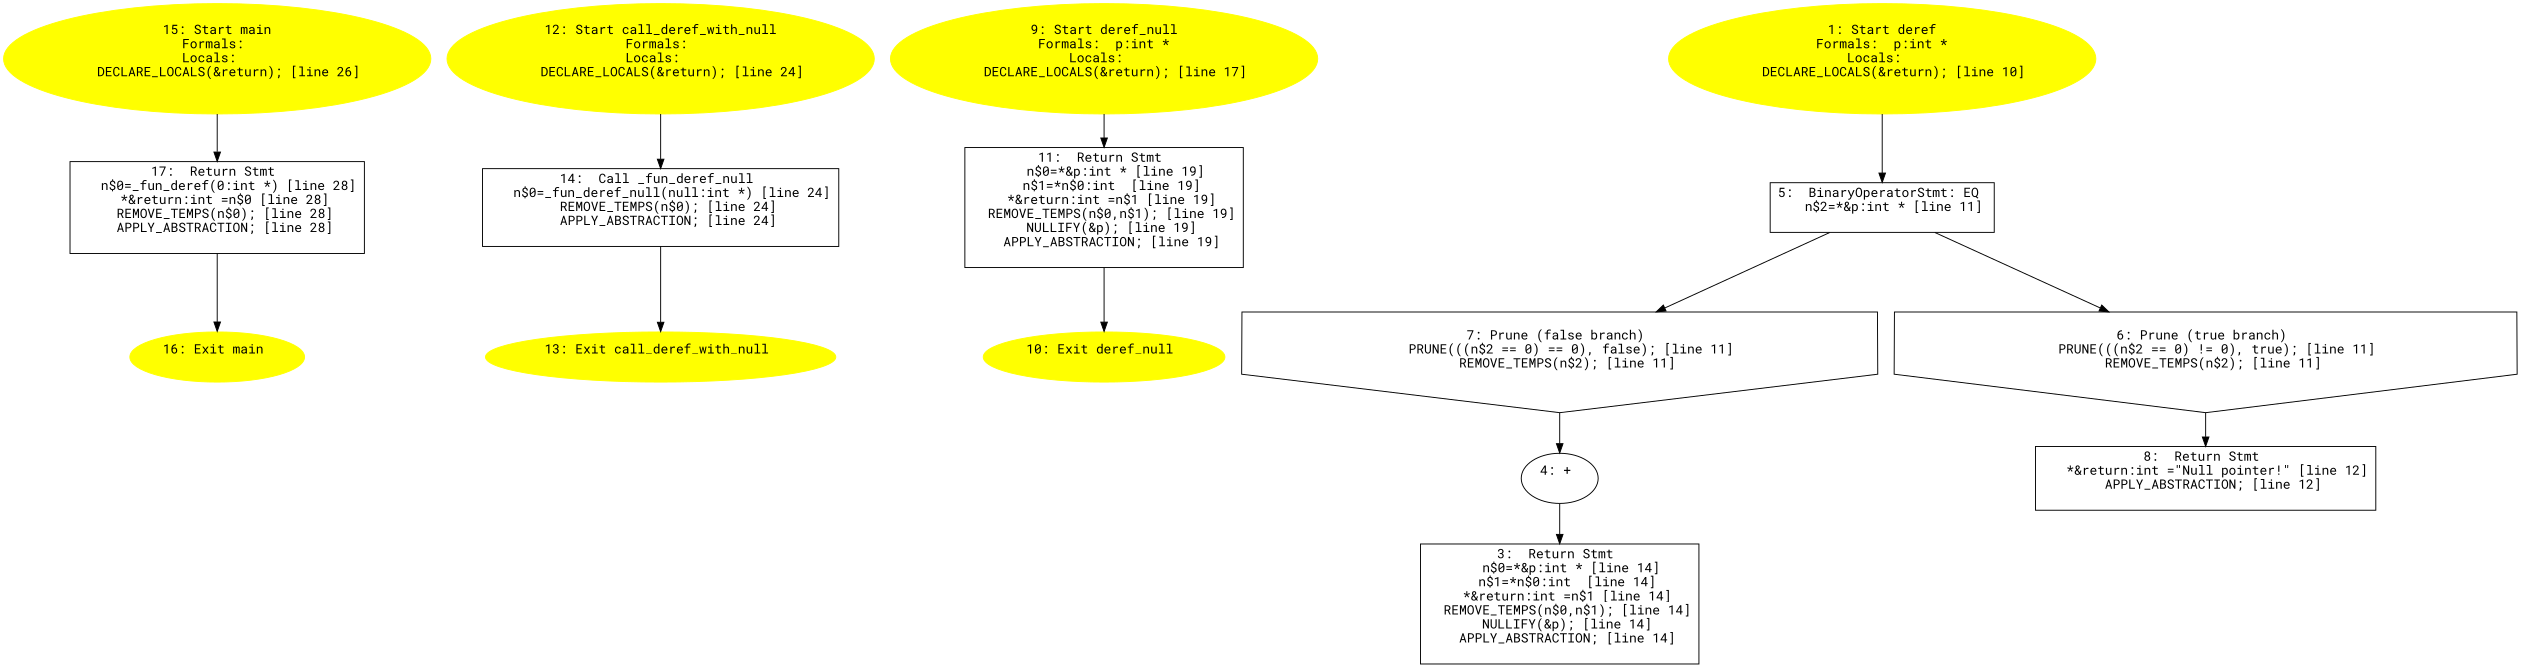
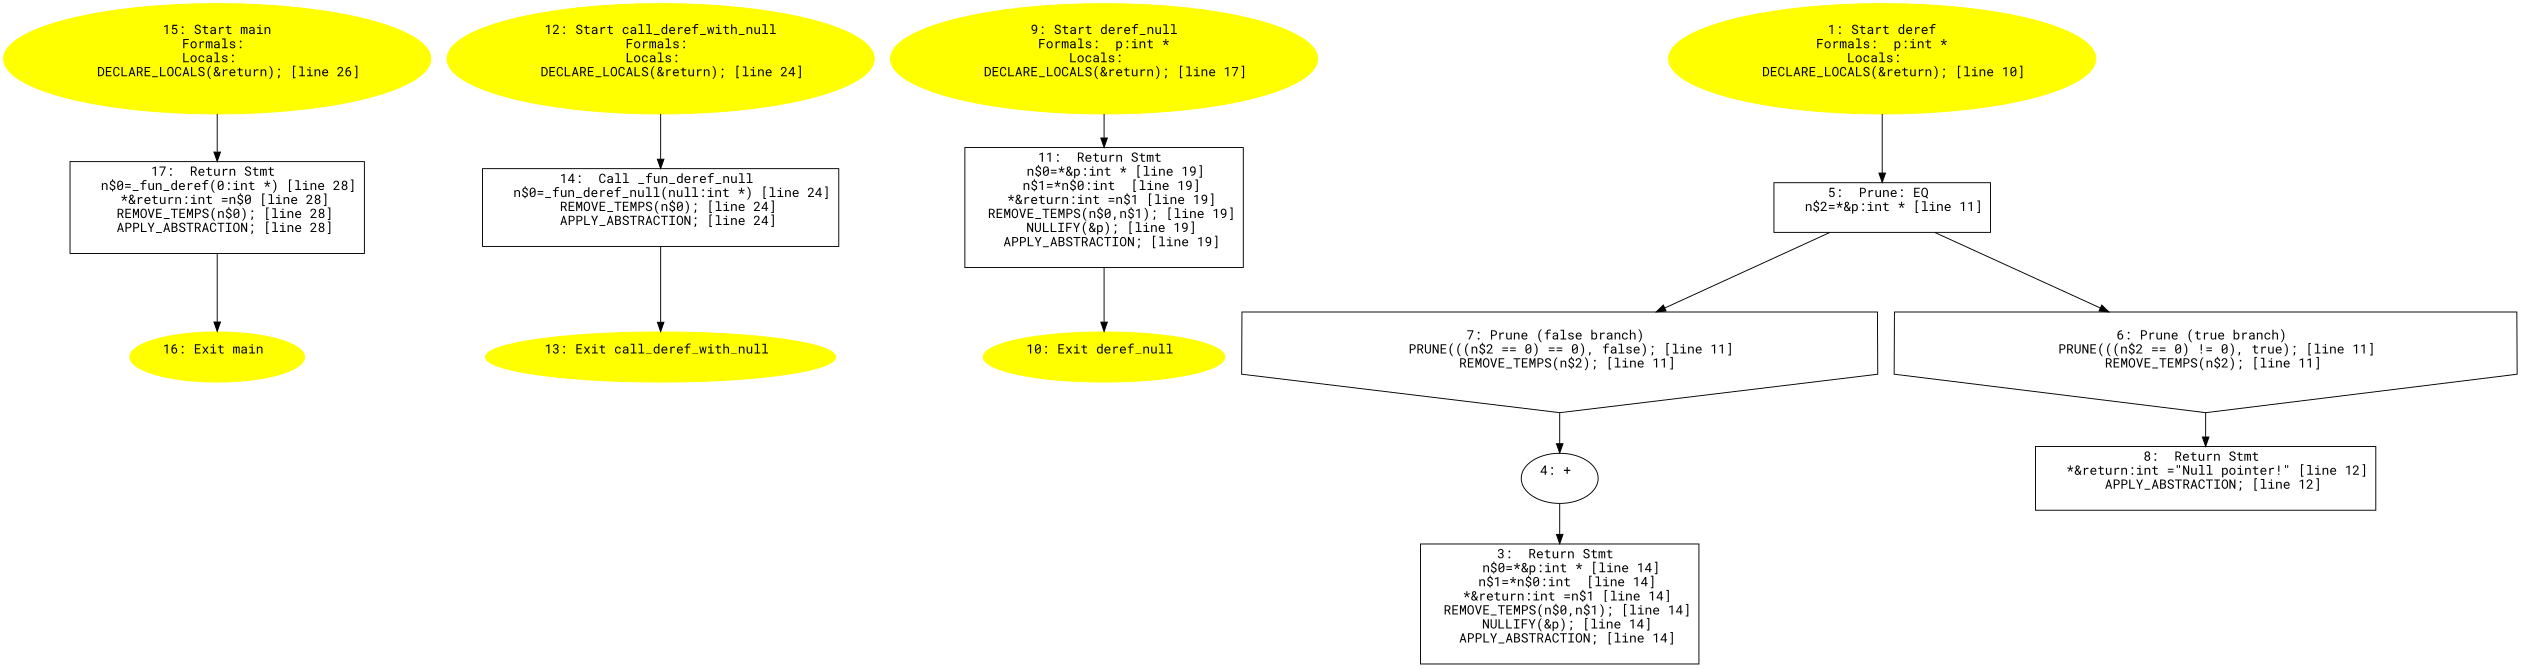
node "5:  BinaryOperatorStmt: EQ n$2=*&p:int * [line 11]": label "5:  BinaryOperatorStmt: EQ n$2=*&p:int * [line 11]" -> "5:  Prune: EQ n$2=*&p:int * [line 11]"
